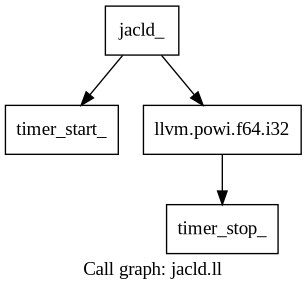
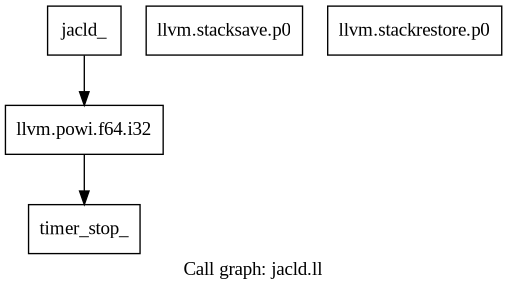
node "llvm.stacksave.p0": added
node "llvm.stackrestore.p0": added
node "timer_start_": removed
